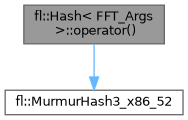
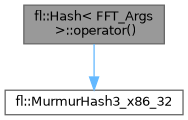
node "fl::MurmurHash3_x86_52": label "fl::MurmurHash3_x86_52" -> "fl::MurmurHash3_x86_32"
